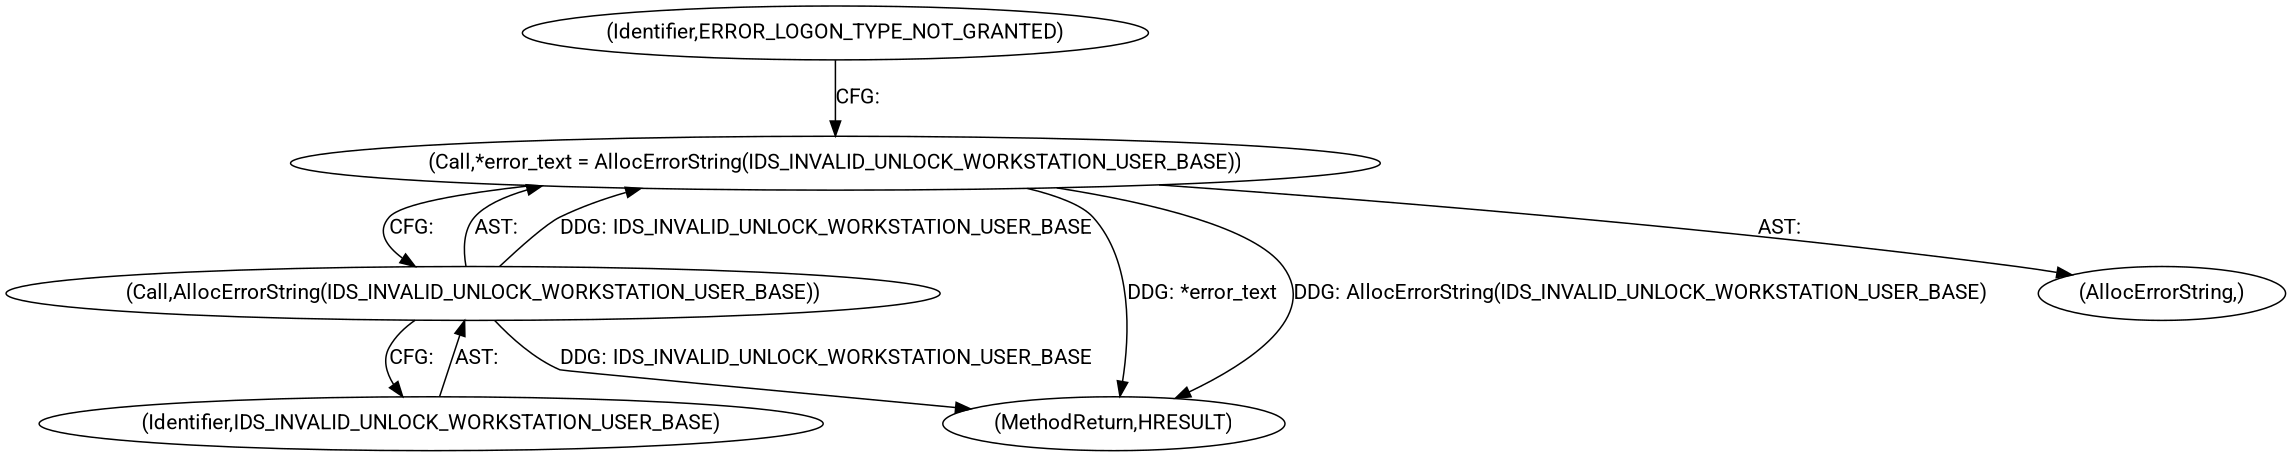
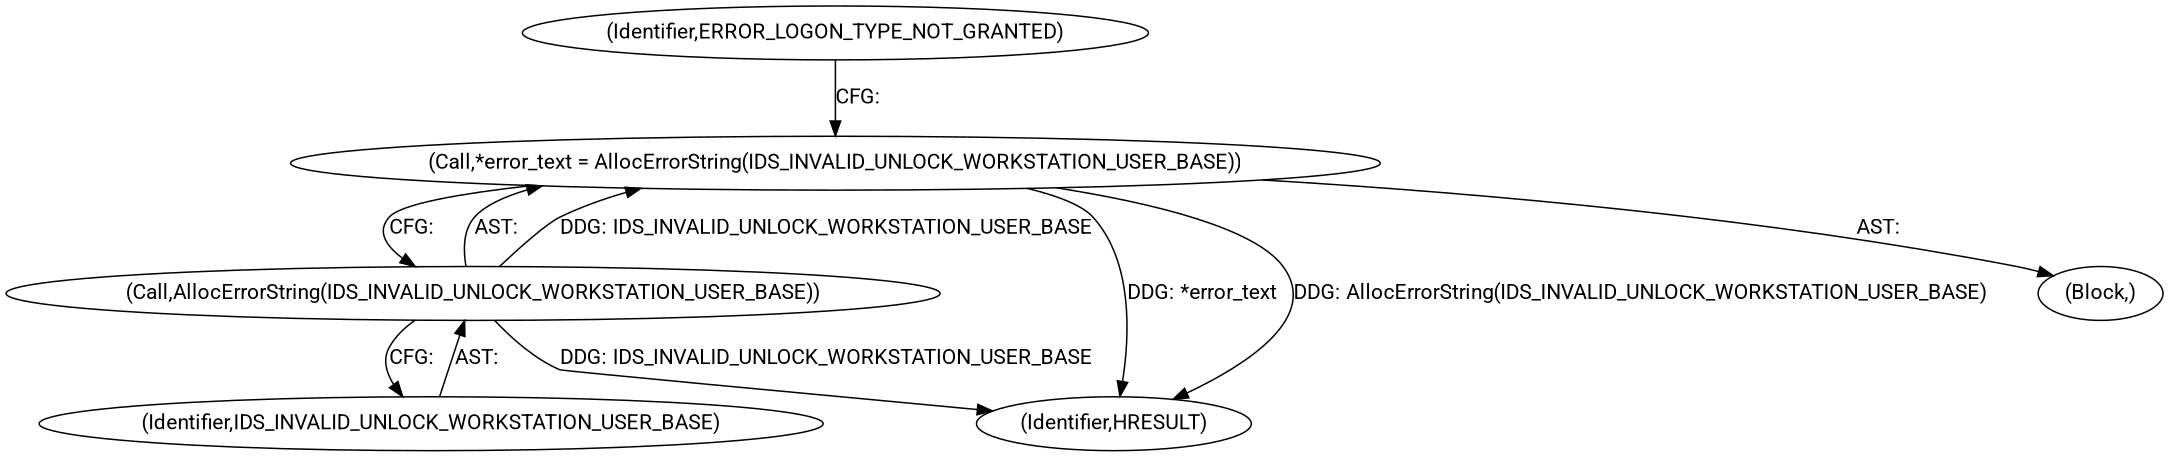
node "(AllocErrorString,)": label "(AllocErrorString,)" -> "(Block,)"
node "(MethodReturn,HRESULT)": label "(MethodReturn,HRESULT)" -> "(Identifier,HRESULT)"
